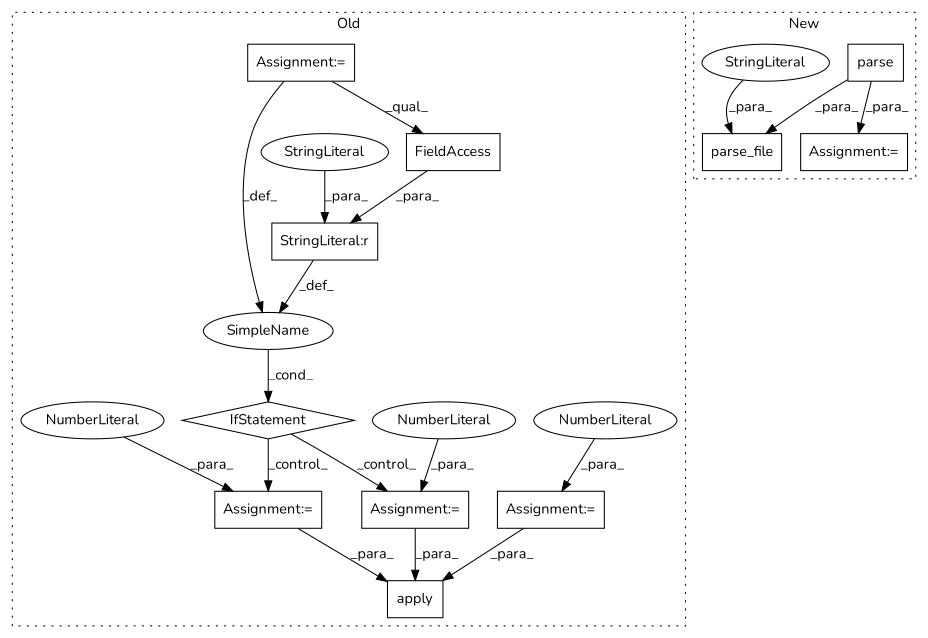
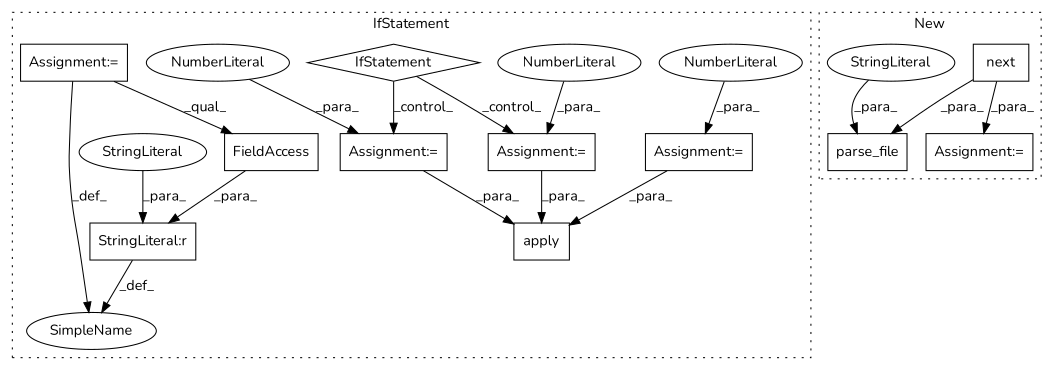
cluster "Old": label "Old" -> "IfStatement"
node "parse": label "parse" -> "next"
edge "SimpleName" -> "IfStatement": removed, label "_cond_"
